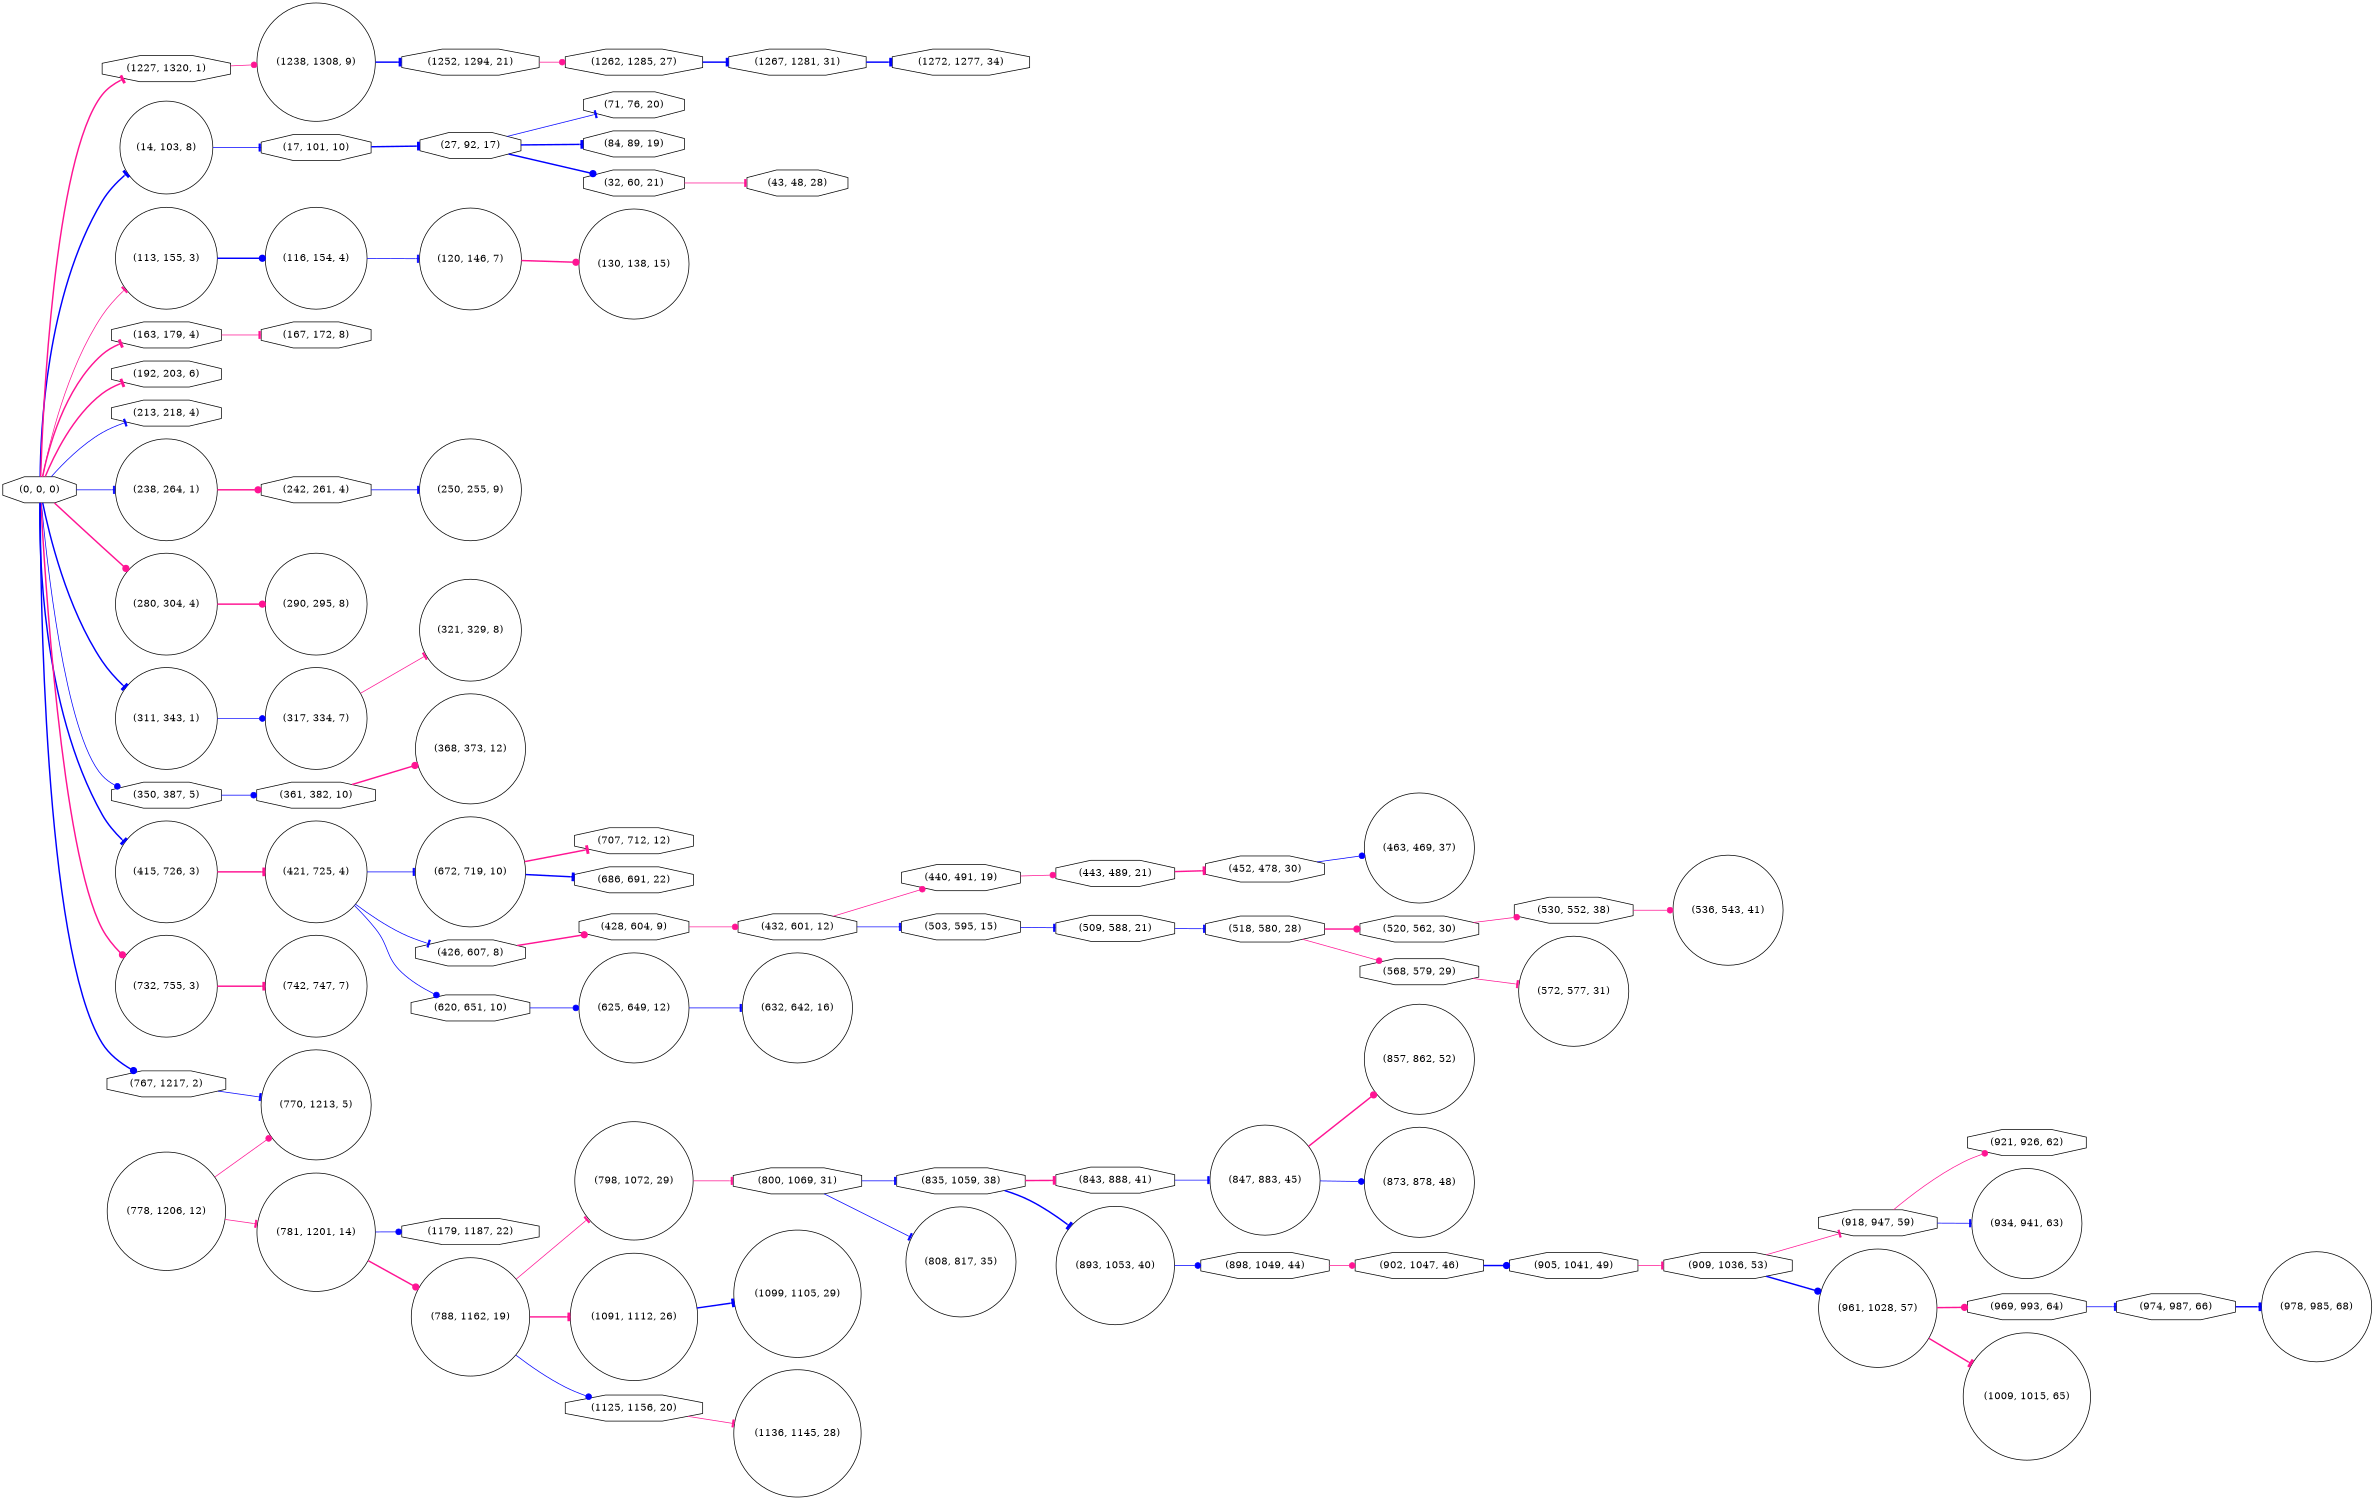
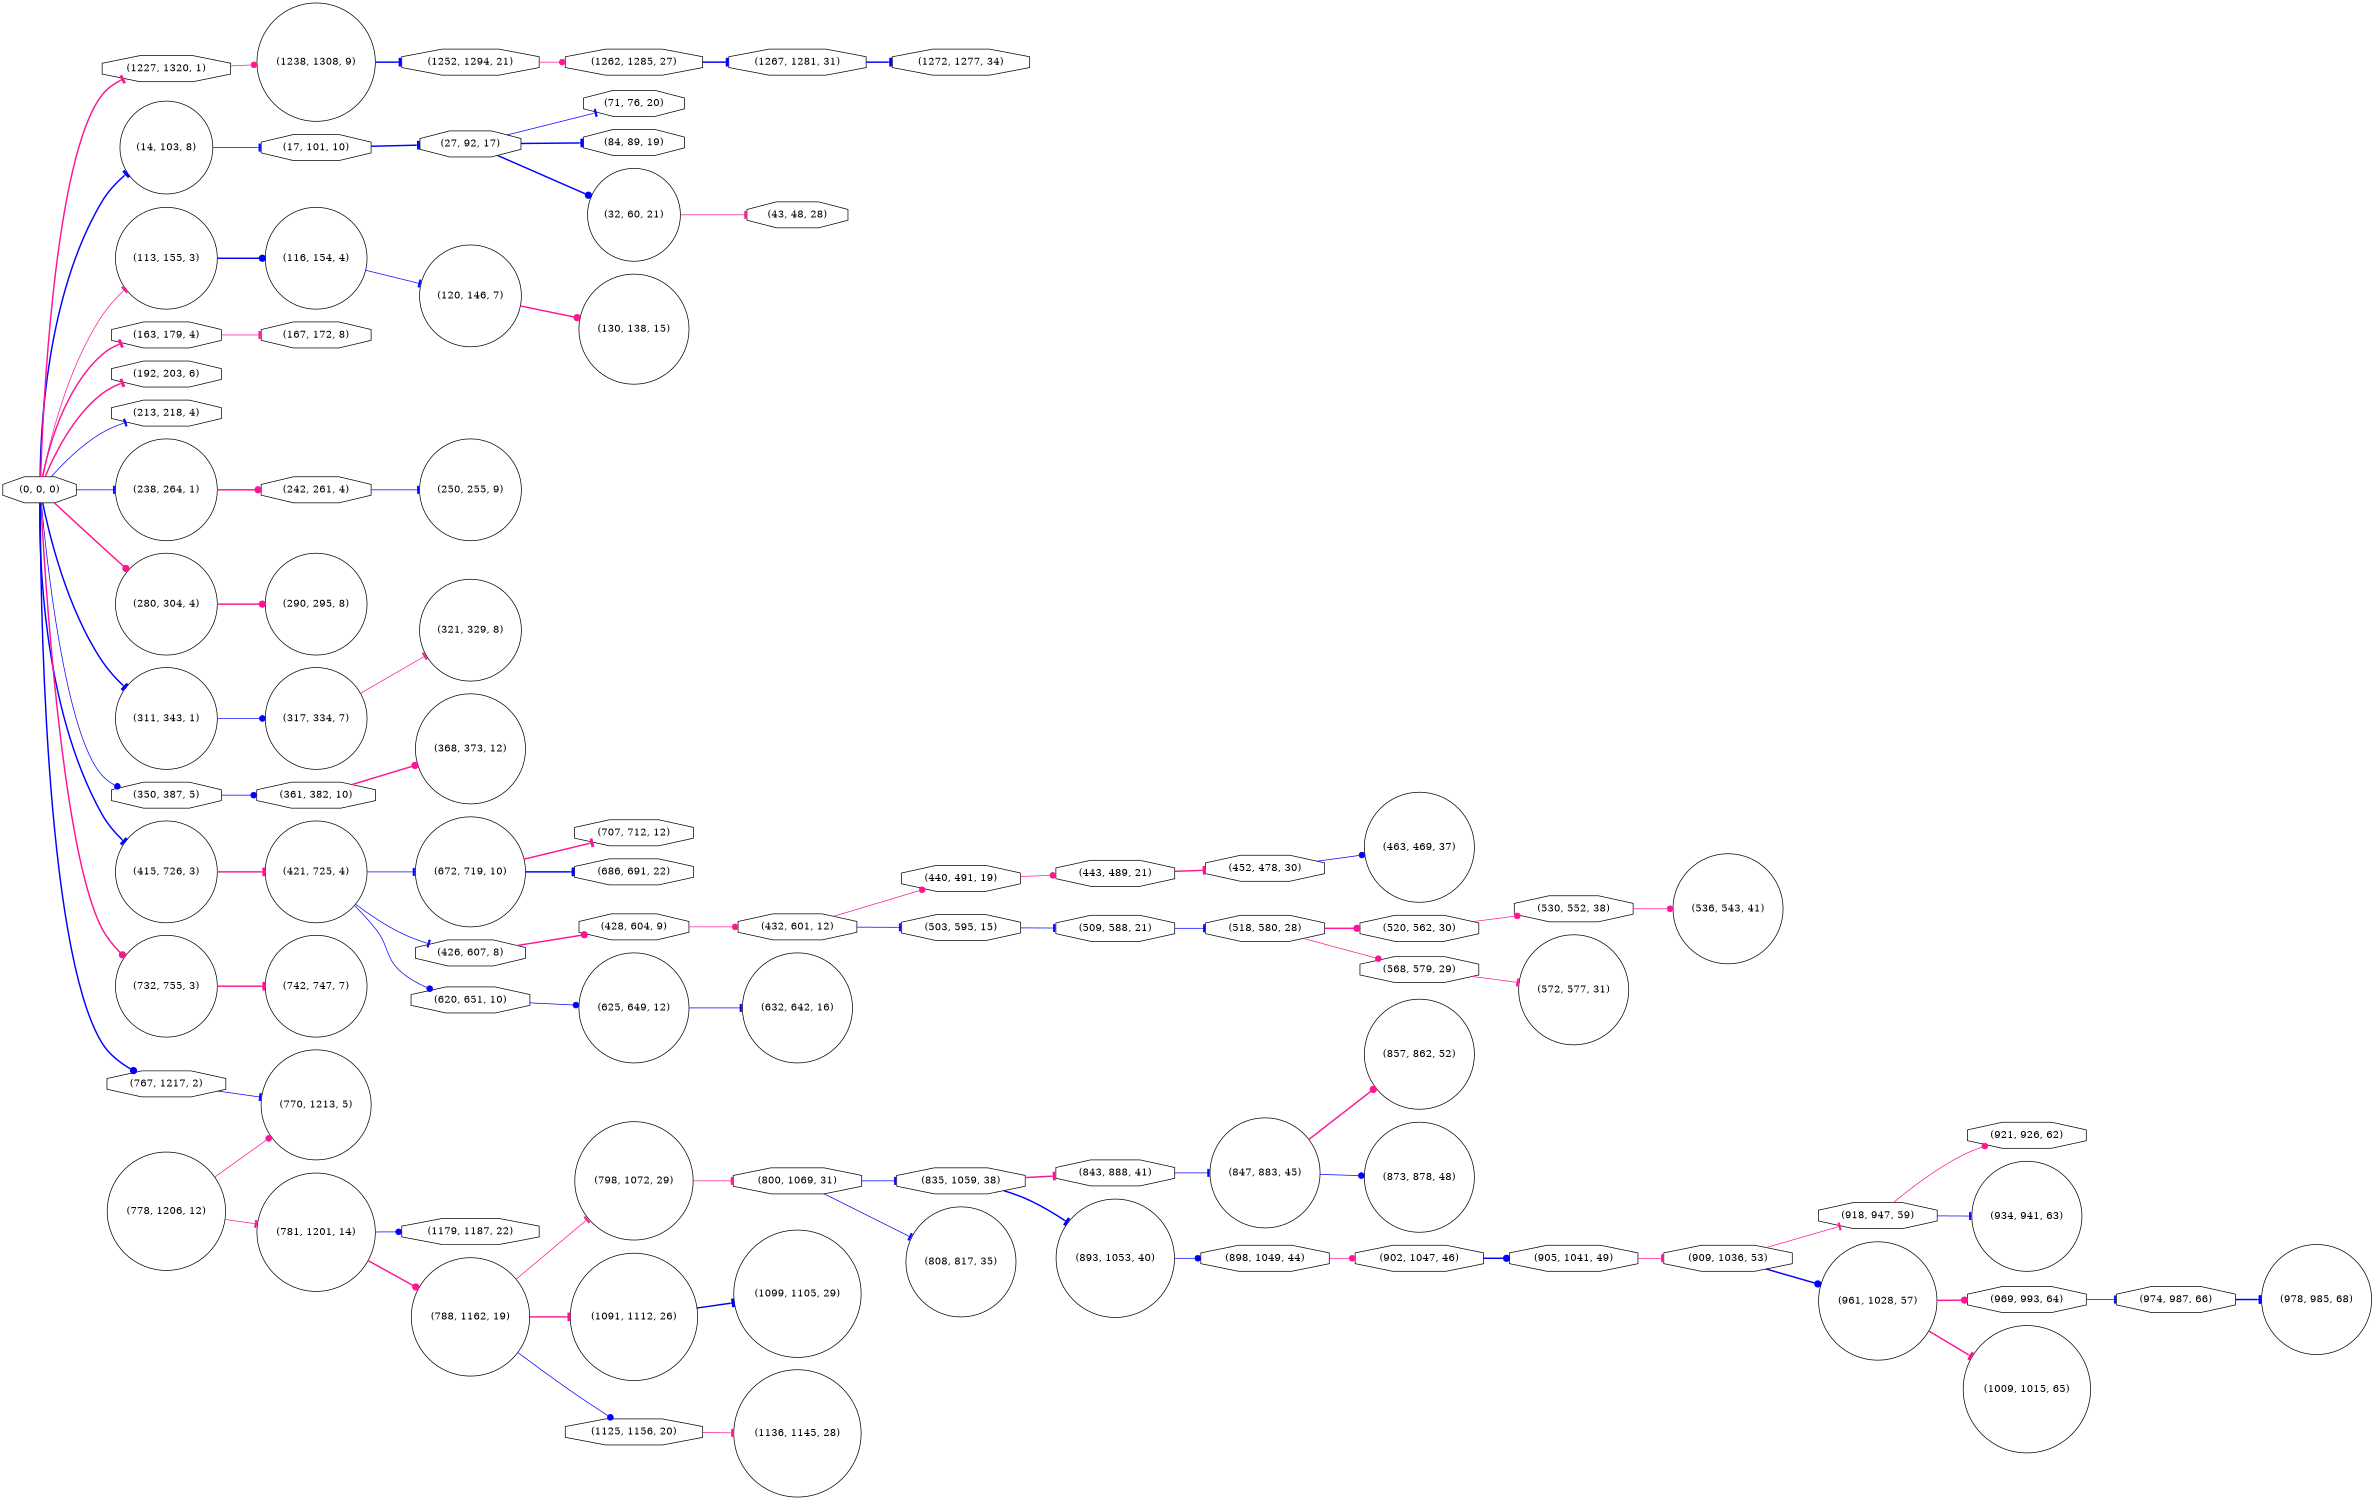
node "(32, 60, 21)": shape octagon -> circle
